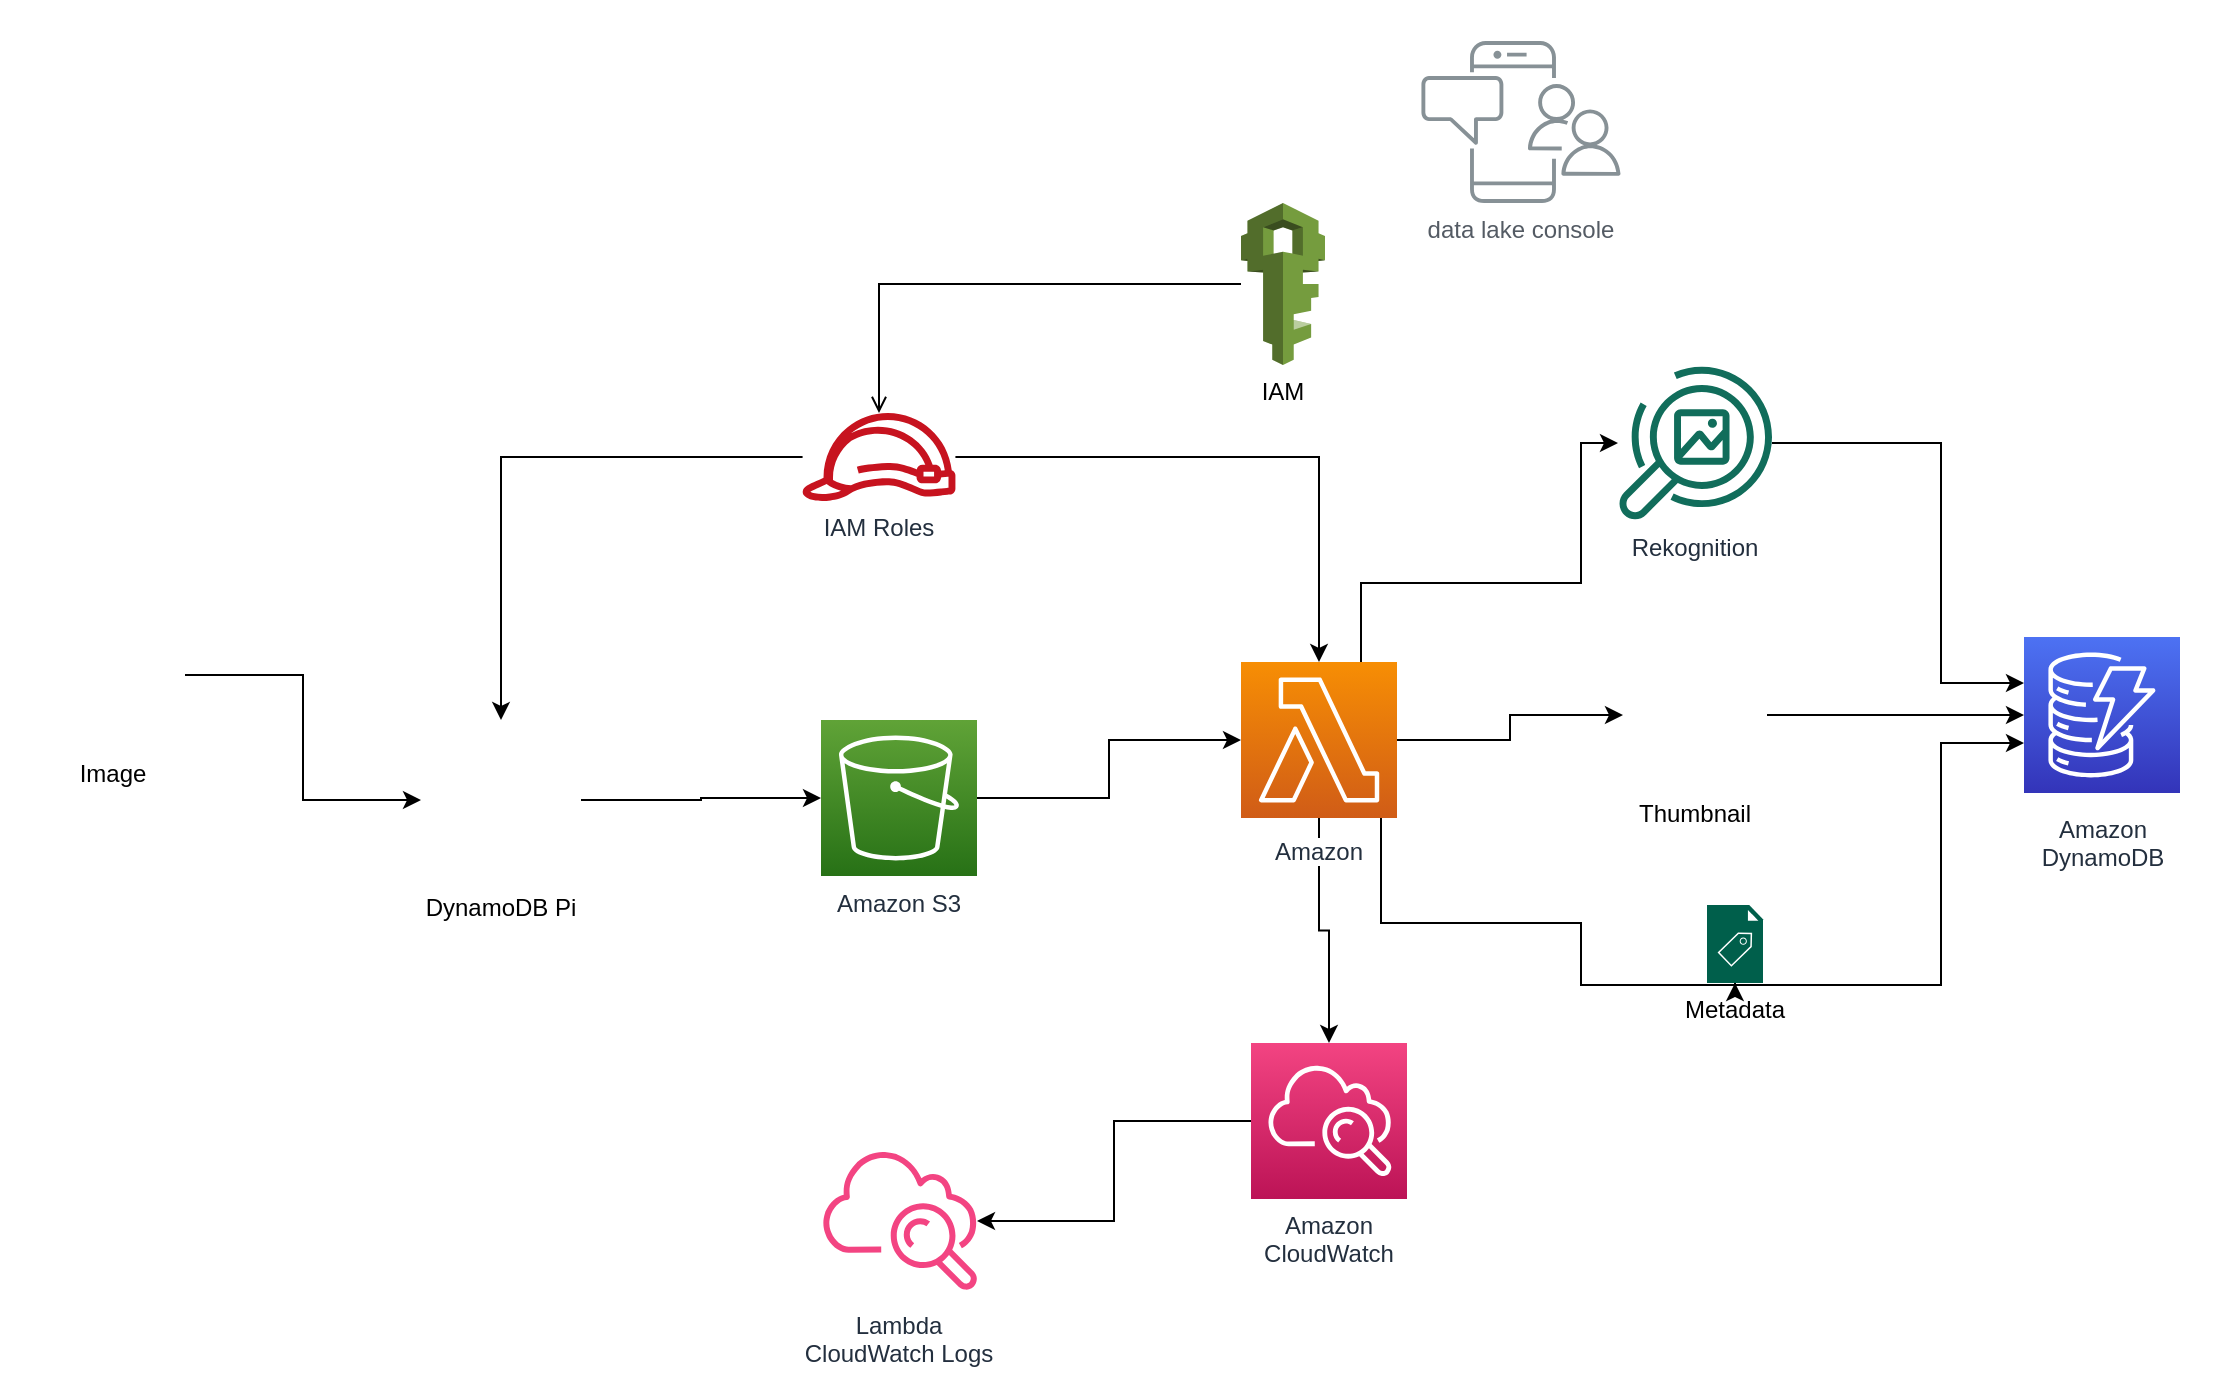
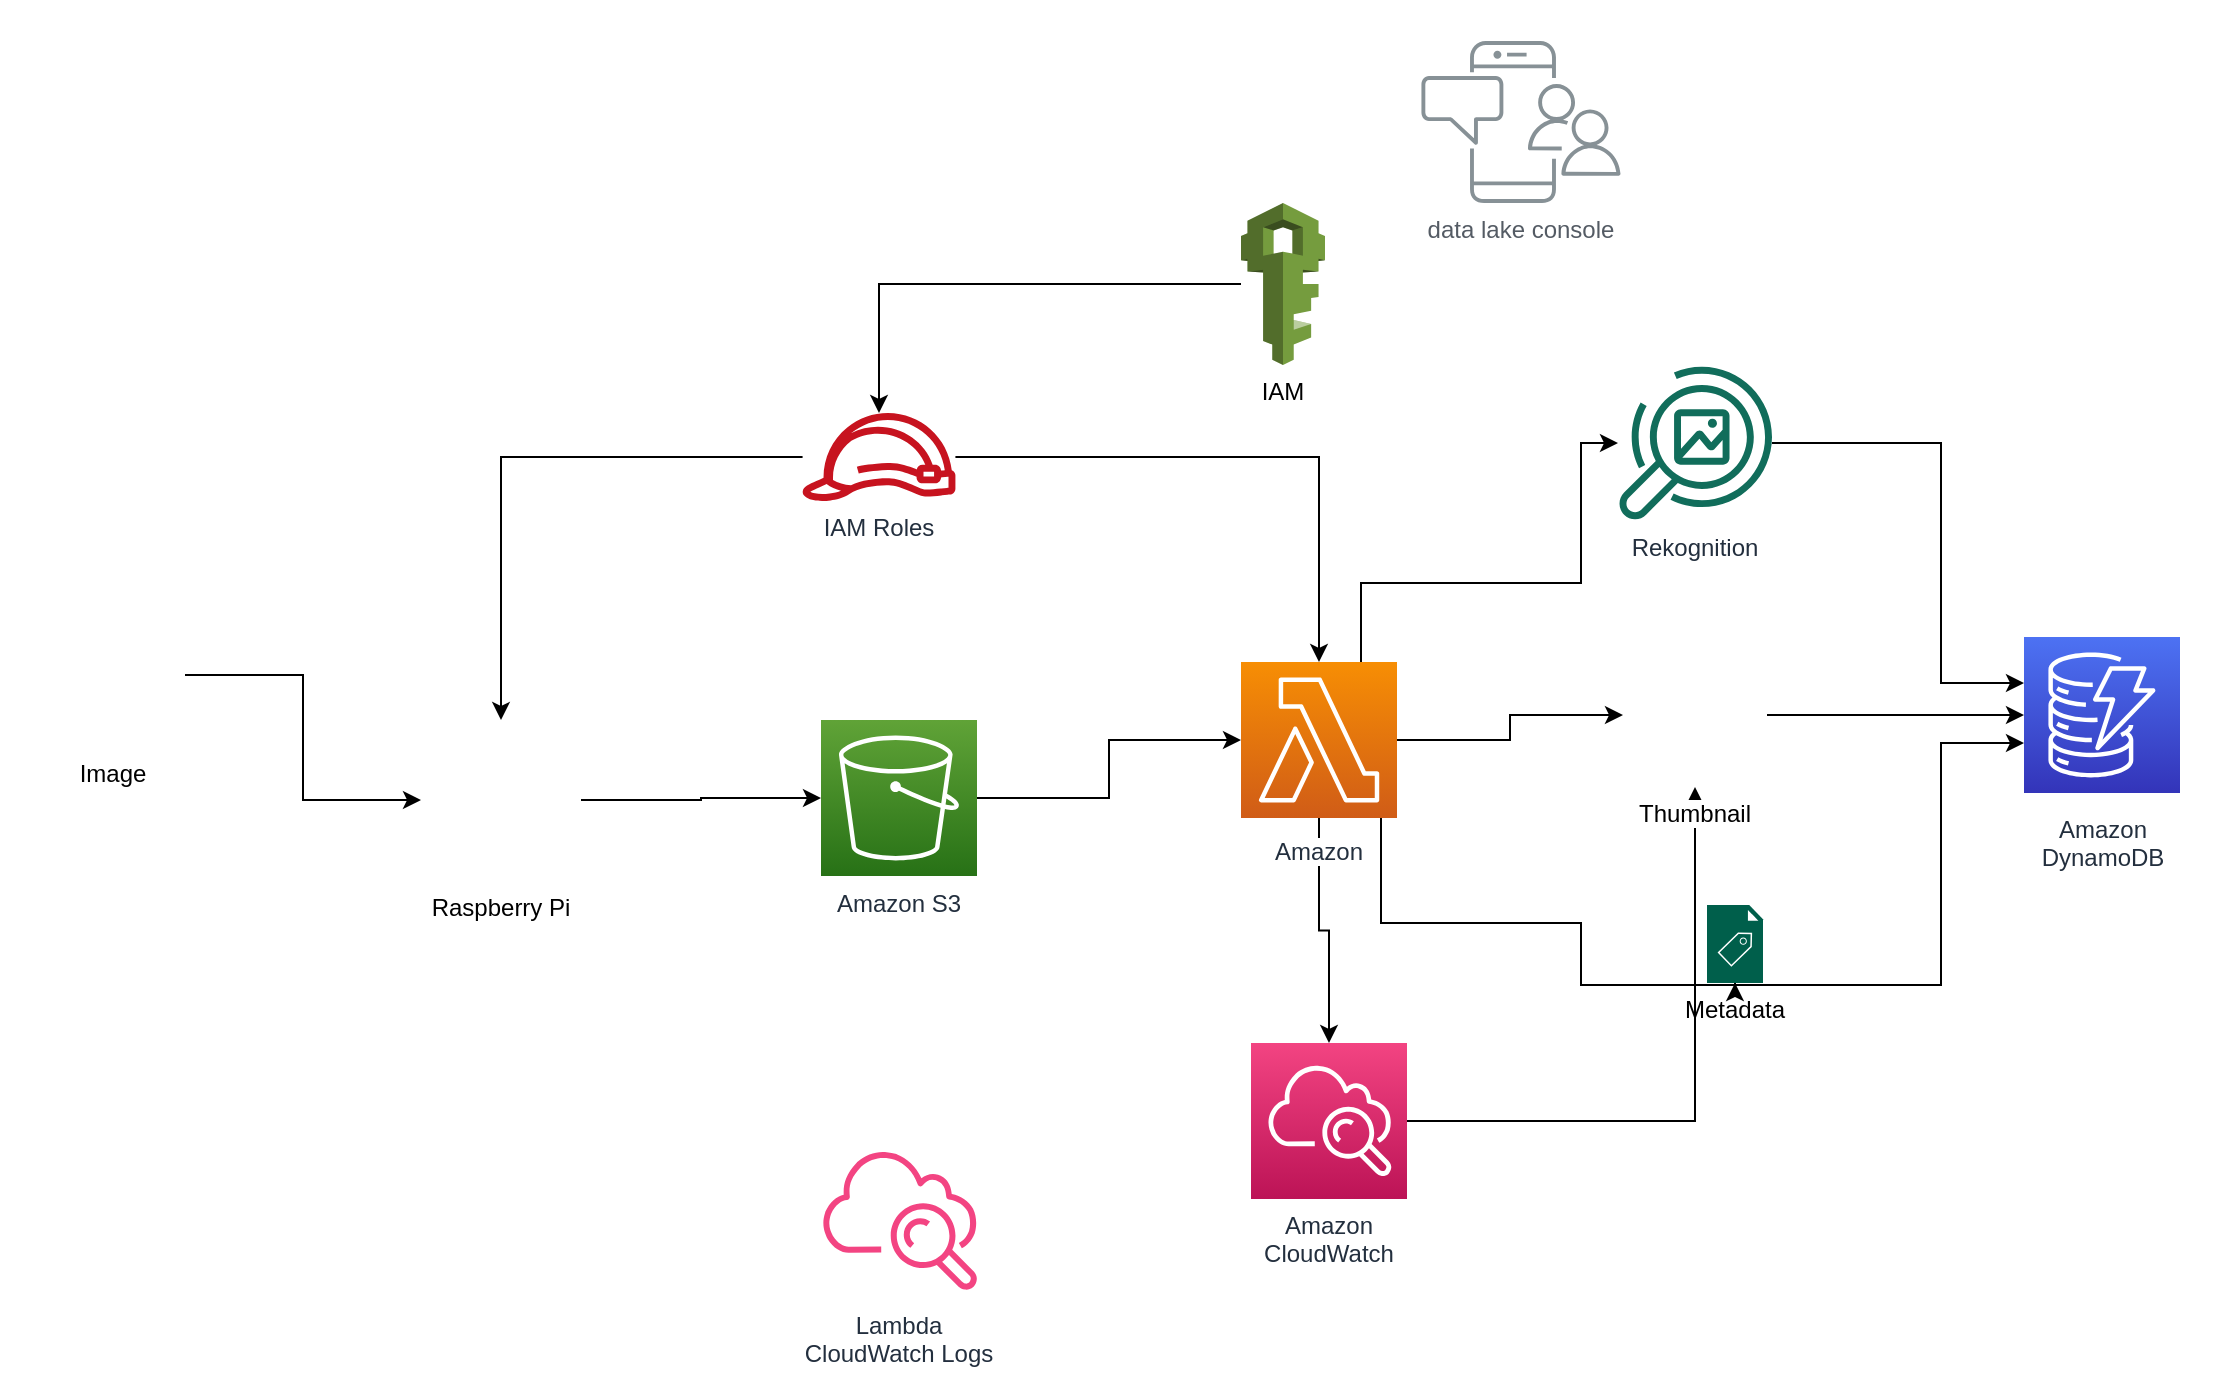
edge "IAM" -> "IAM Roles": arrowhead open -> classic
node "DynamoDB Pi": label "DynamoDB Pi" -> "Raspberry Pi"
edge "Amazon CloudWatch" -> "Lambda CloudWatch Logs": now "Amazon CloudWatch" -> "Thumbnail"
